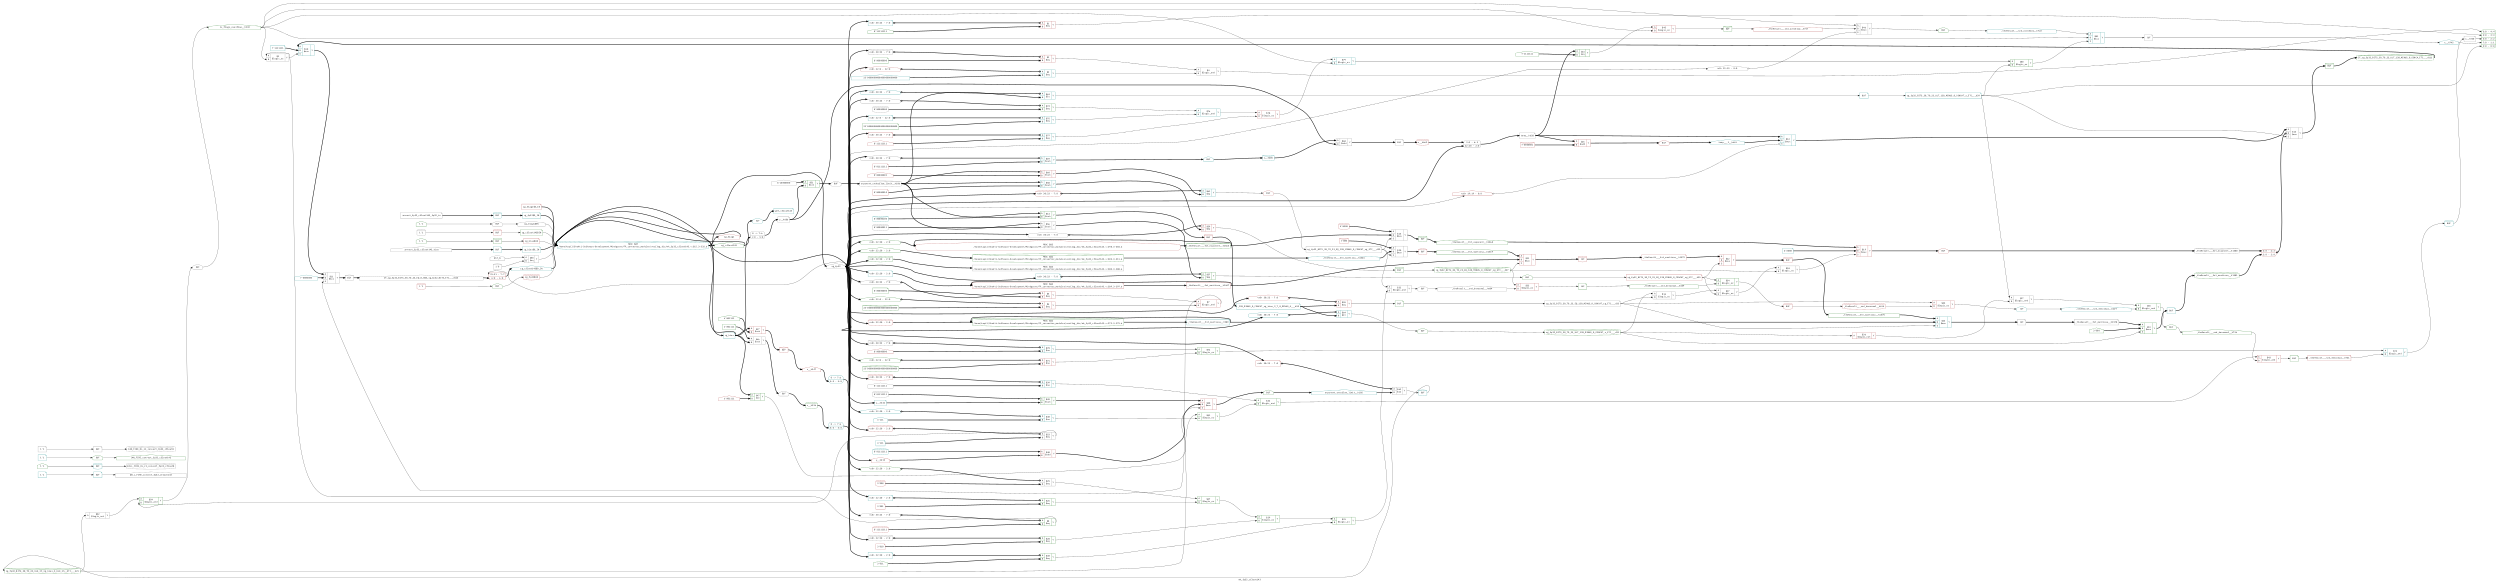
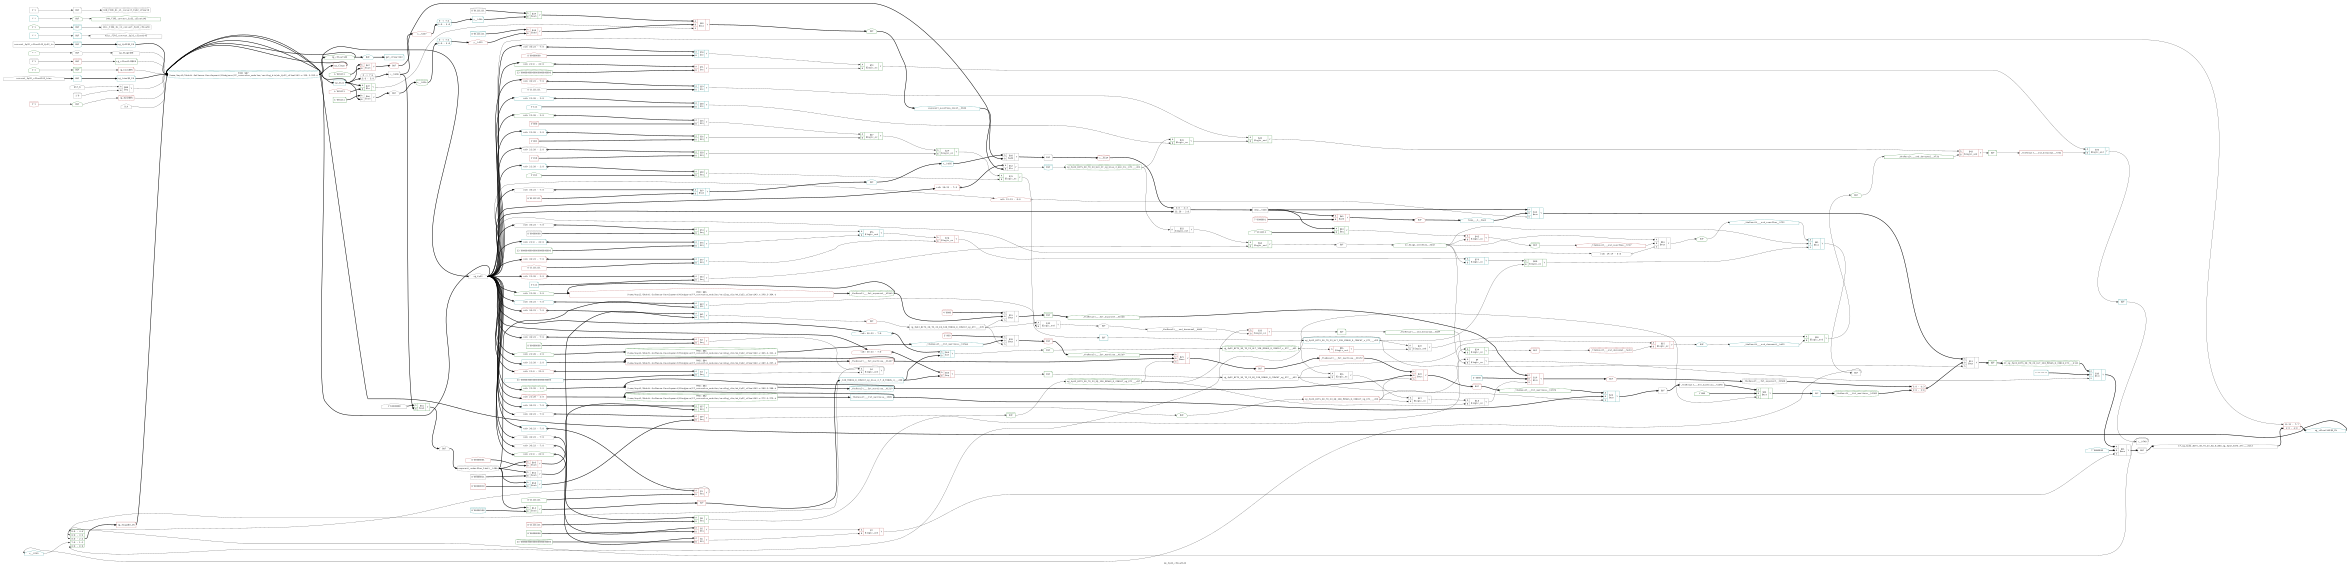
node "CLK": added
node "rg_flags": shape house -> note
node "_theResult___fst_mantissa__h1219": added
edge "0:0 - 4:4" -> "rg_flags$D_IN": added
